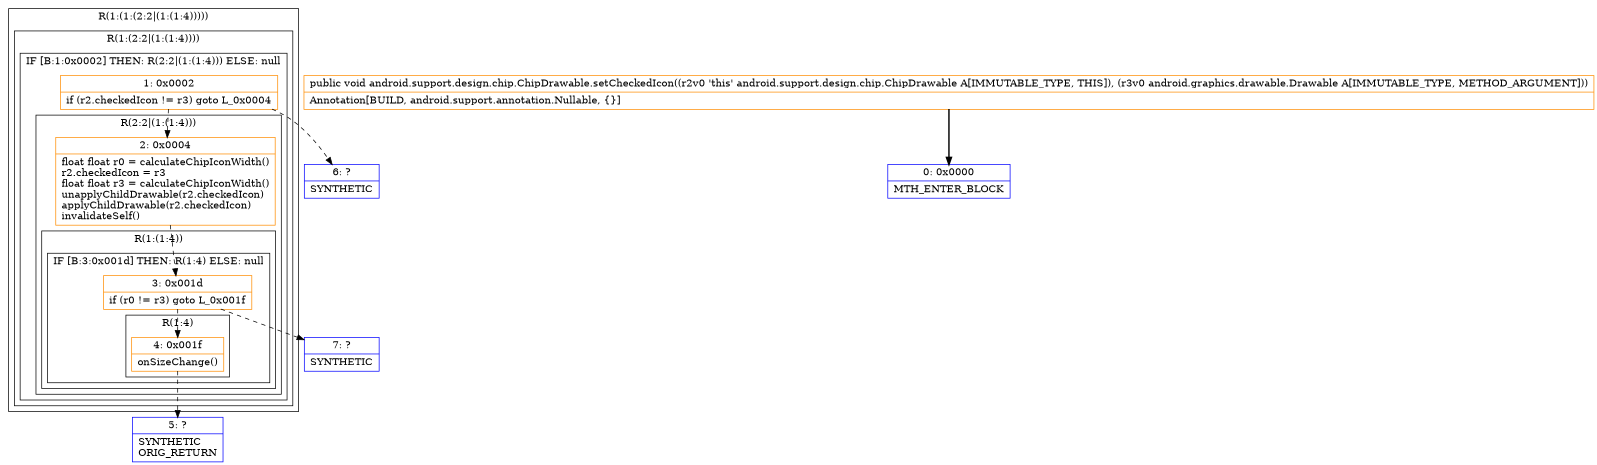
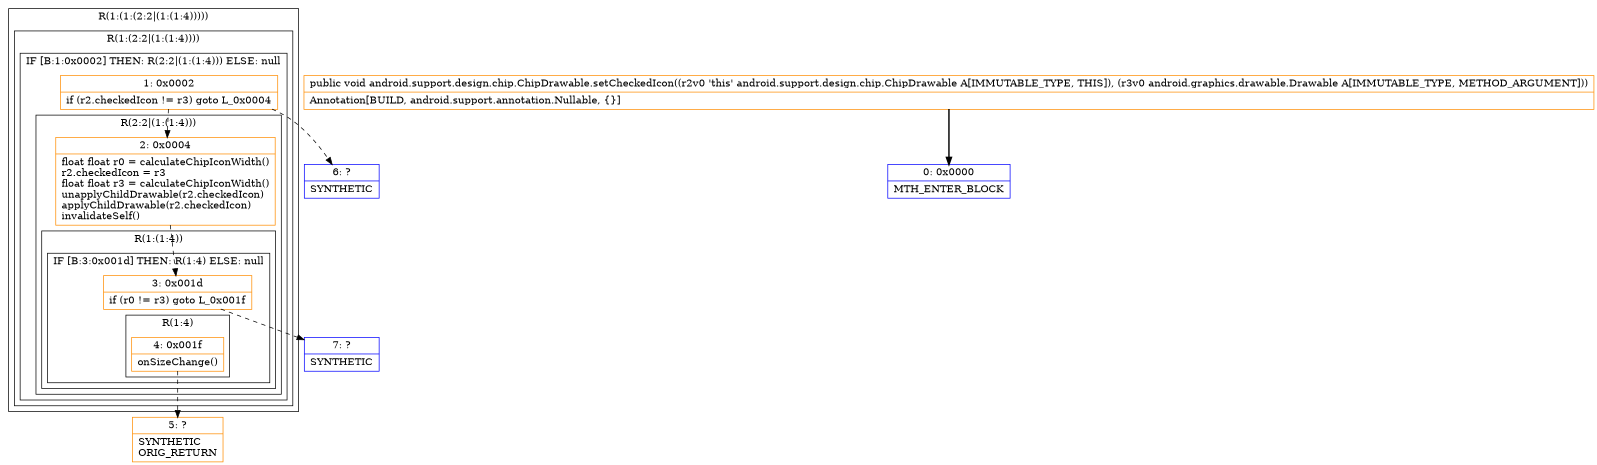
edge "3: 0x001d" -> "4: 0x001f": removed
node "5: ?": color blue -> darkorange
